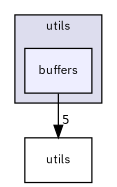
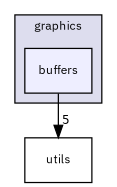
cluster "utils": label "utils" -> "graphics"
